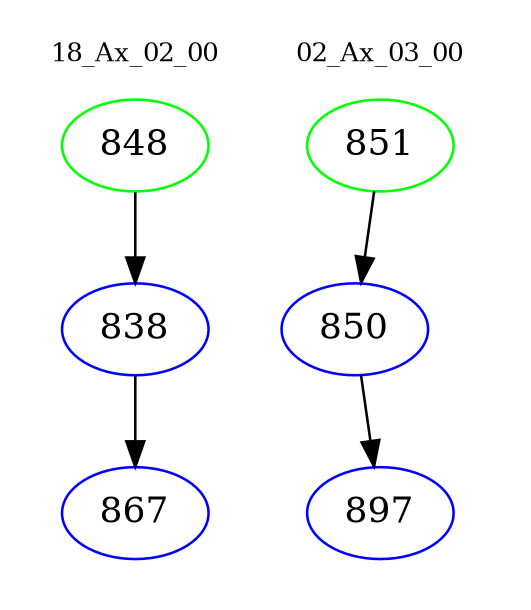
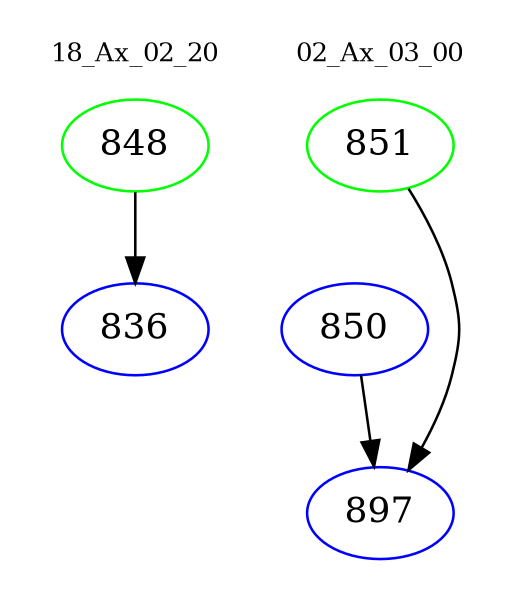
cluster "18_Ax_02_00": label "18_Ax_02_00" -> "18_Ax_02_20"
edge "851" -> "850": now "851" -> "897"
node "838": label "838" -> "836"
node "867": removed
